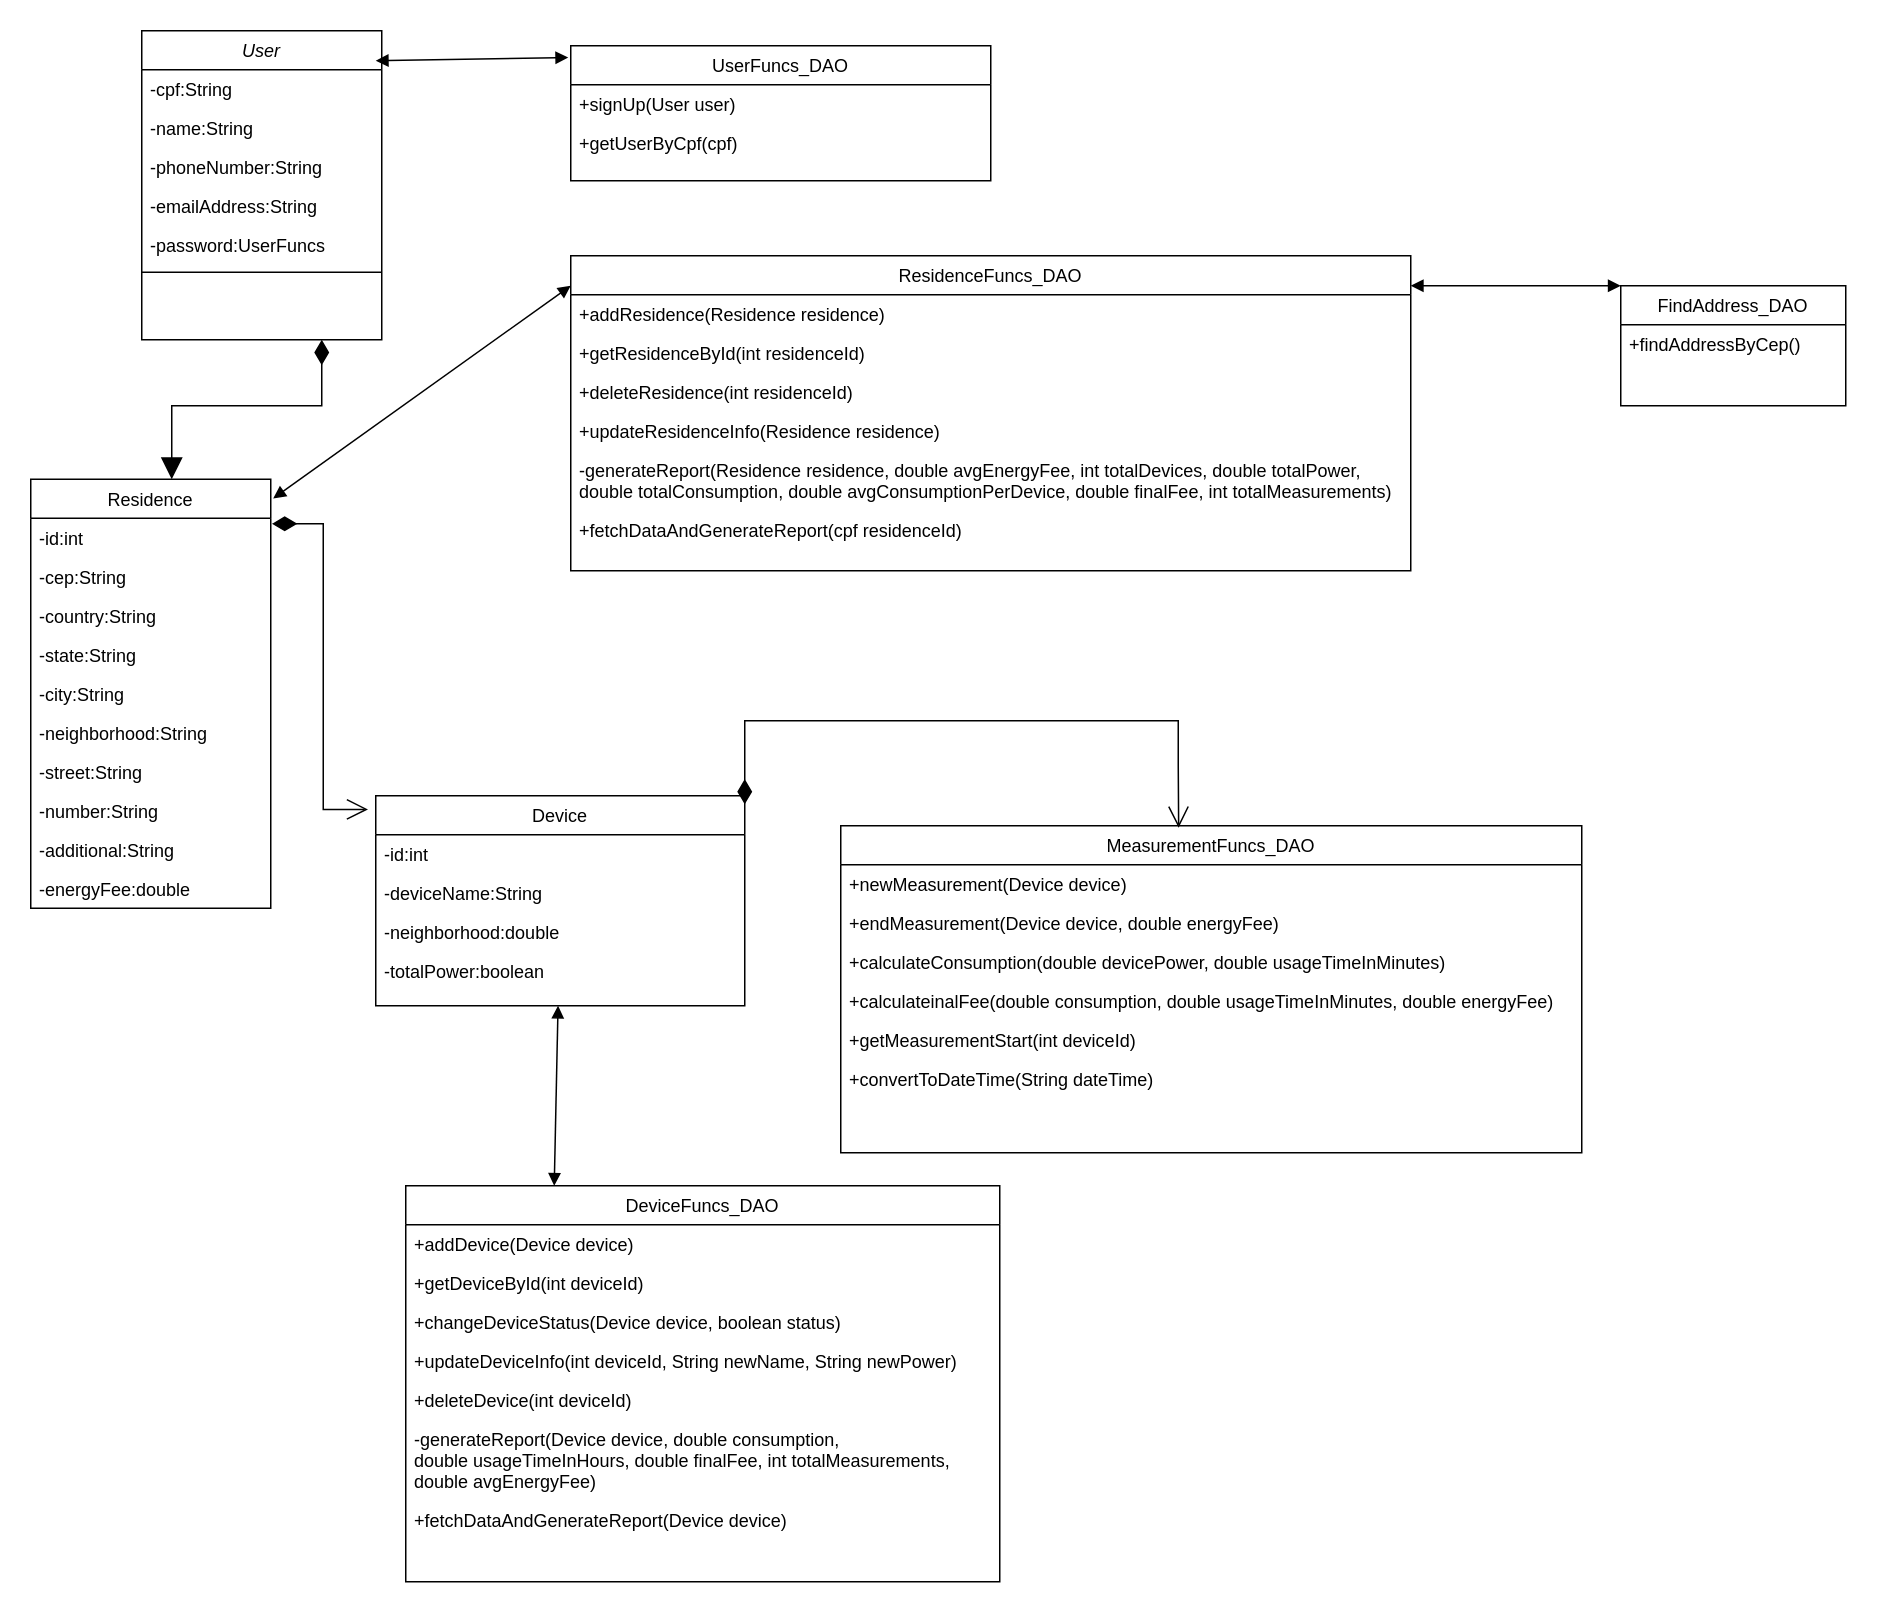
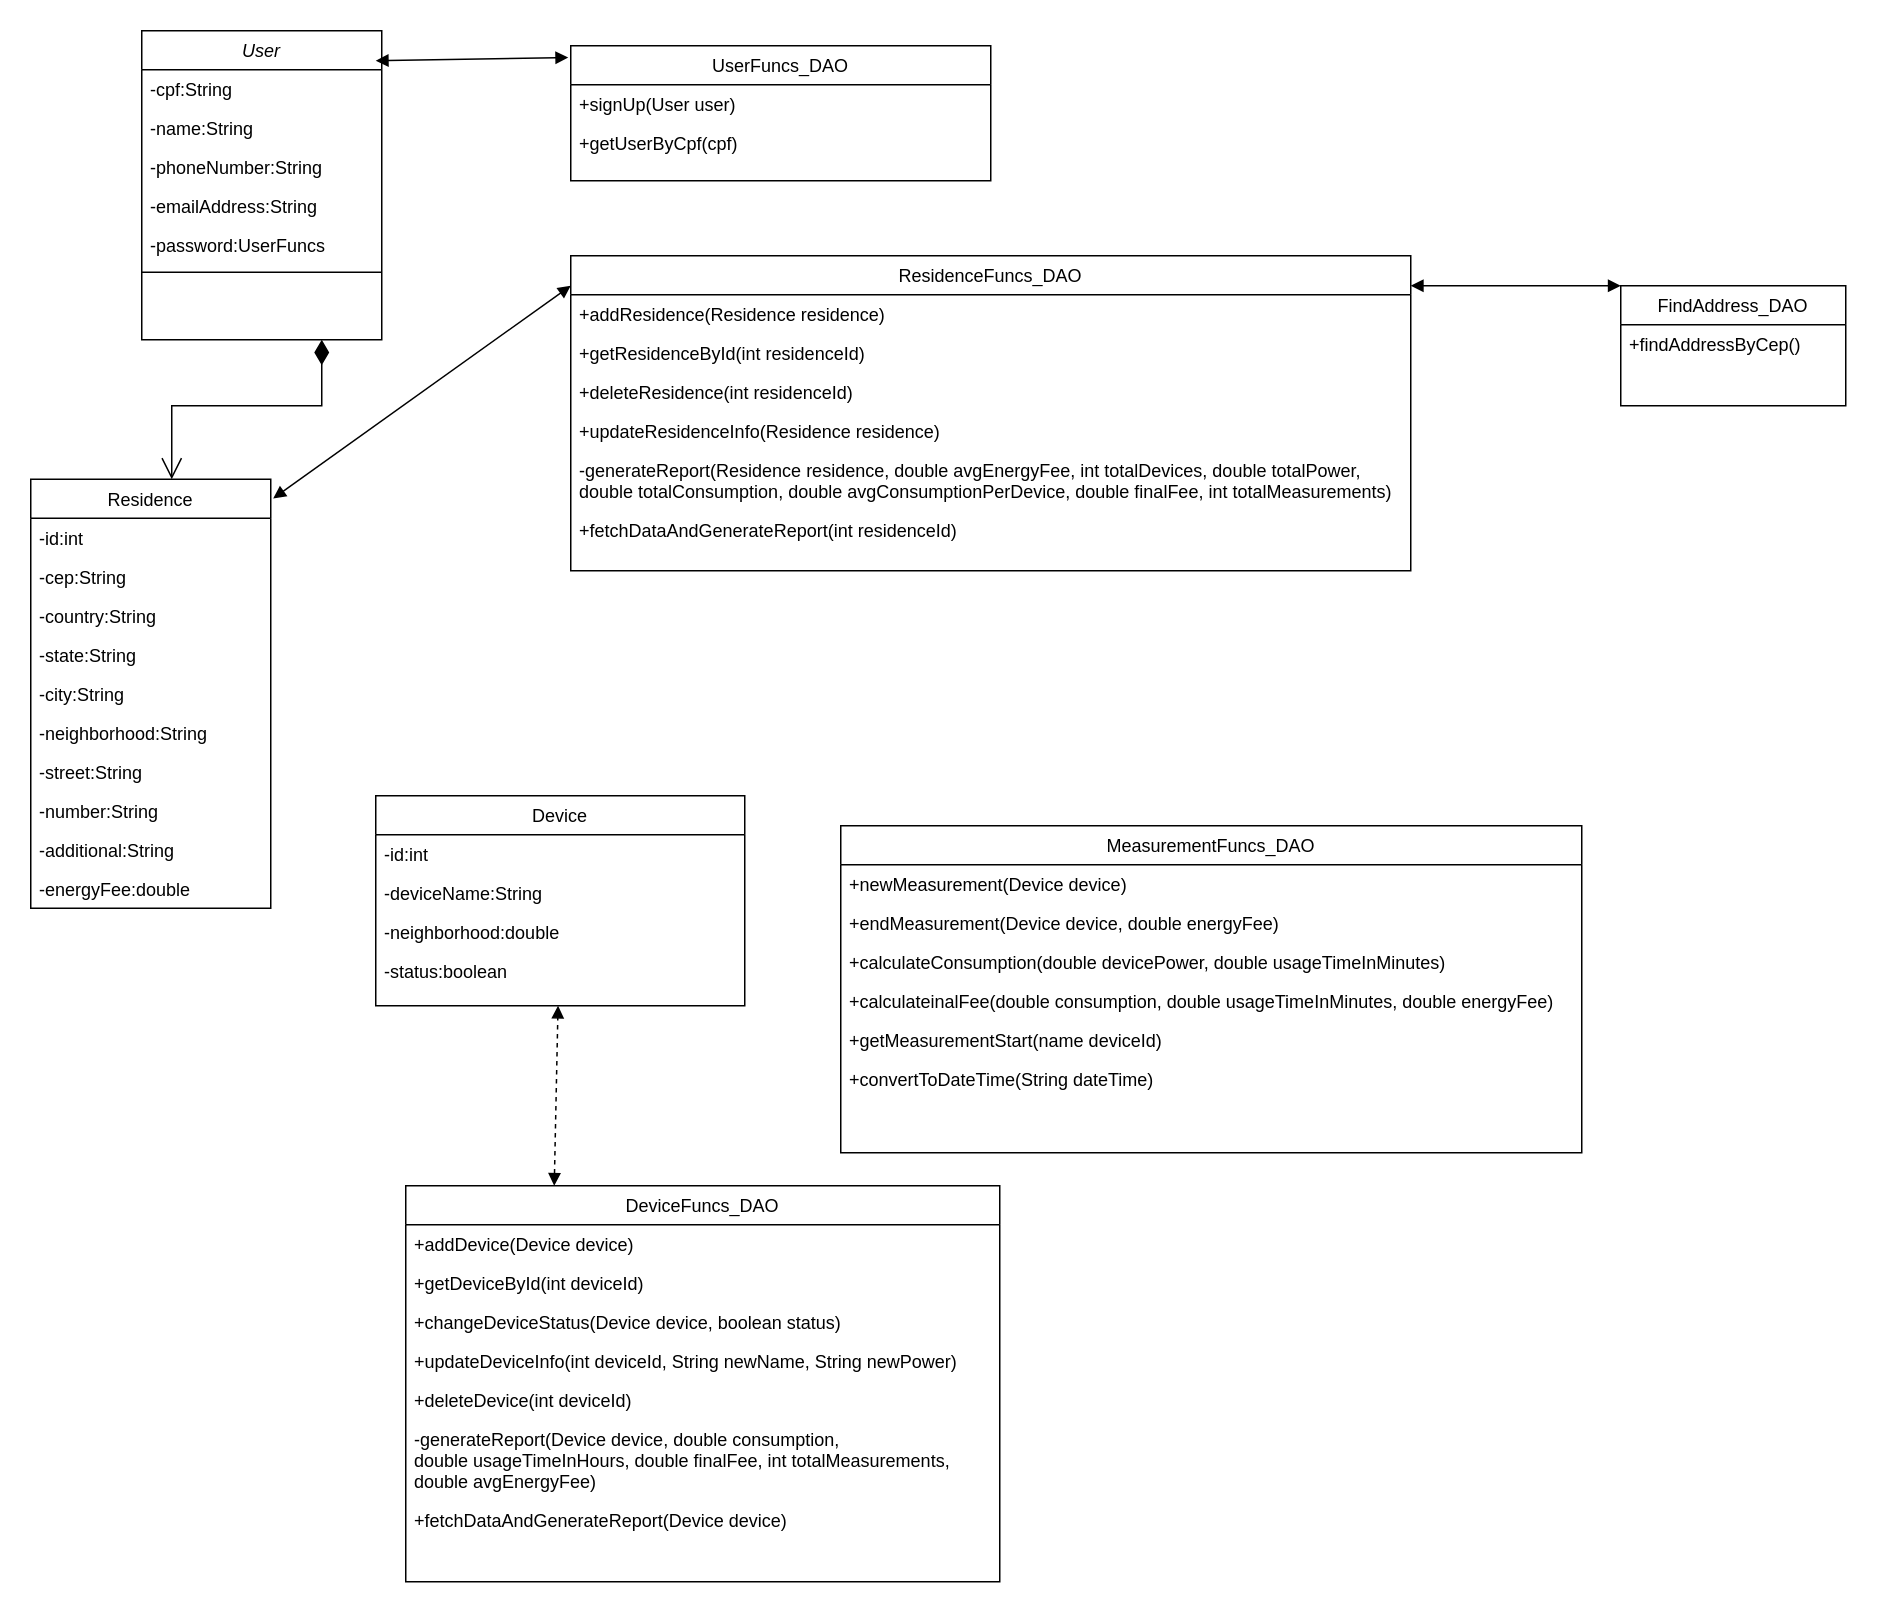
edge "User" -- "Residence": arrowhead block -> open
node "+fetchDataAndGenerateReport(cpf residenceId)": label "+fetchDataAndGenerateReport(cpf residenceId)" -> "+fetchDataAndGenerateReport(int residenceId)"
edge "Residence" -- "Device": removed
edge "Device" -- "MeasurementFuncs_DAO": removed
node "-totalPower:boolean": label "-totalPower:boolean" -> "-status:boolean"
node "+getMeasurementStart(int deviceId)": label "+getMeasurementStart(int deviceId)" -> "+getMeasurementStart(name deviceId)"
edge "Device" -- "DeviceFuncs_DAO": style solid -> dashed
